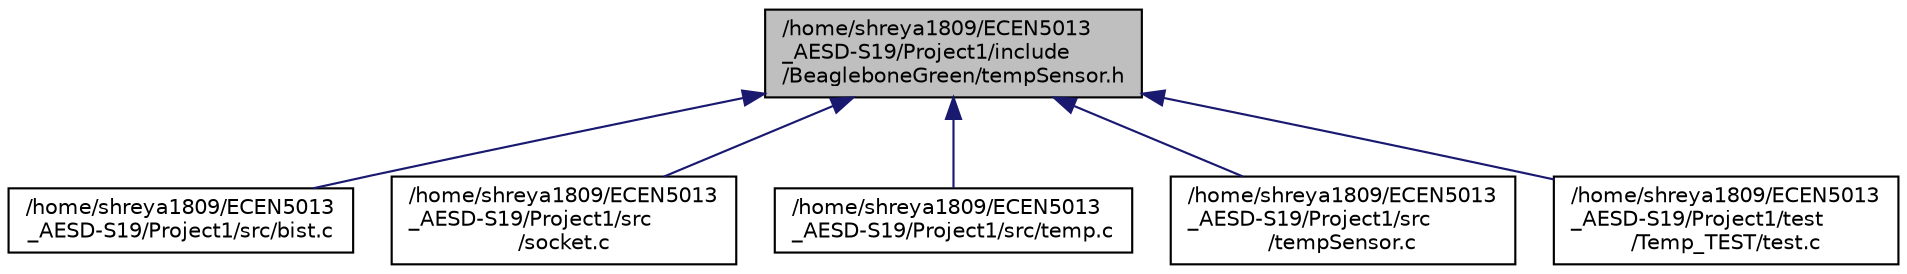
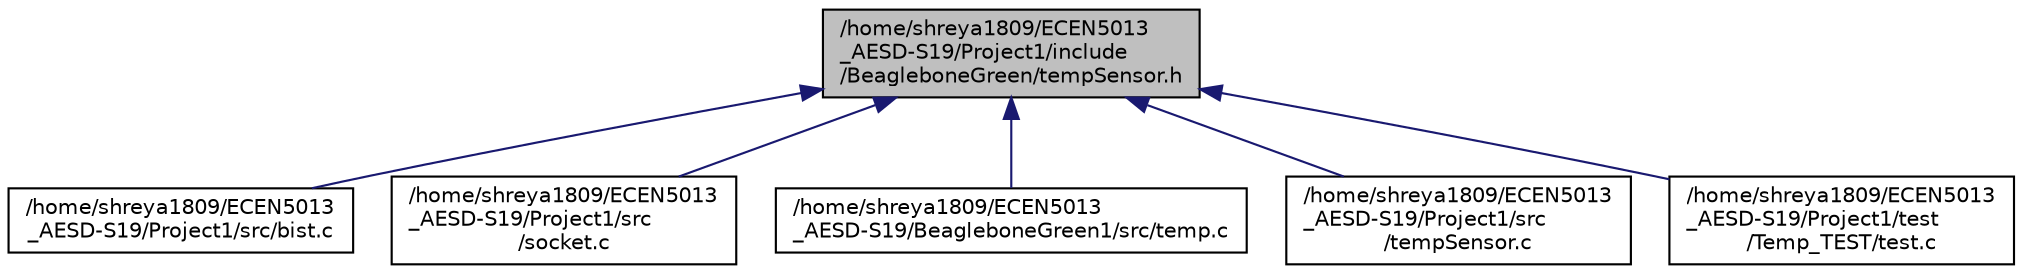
node "/home/shreya1809/ECEN5013 _AESD-S19/Project1/src/temp.c": label "/home/shreya1809/ECEN5013 _AESD-S19/Project1/src/temp.c" -> "/home/shreya1809/ECEN5013 _AESD-S19/BeagleboneGreen1/src/temp.c"
